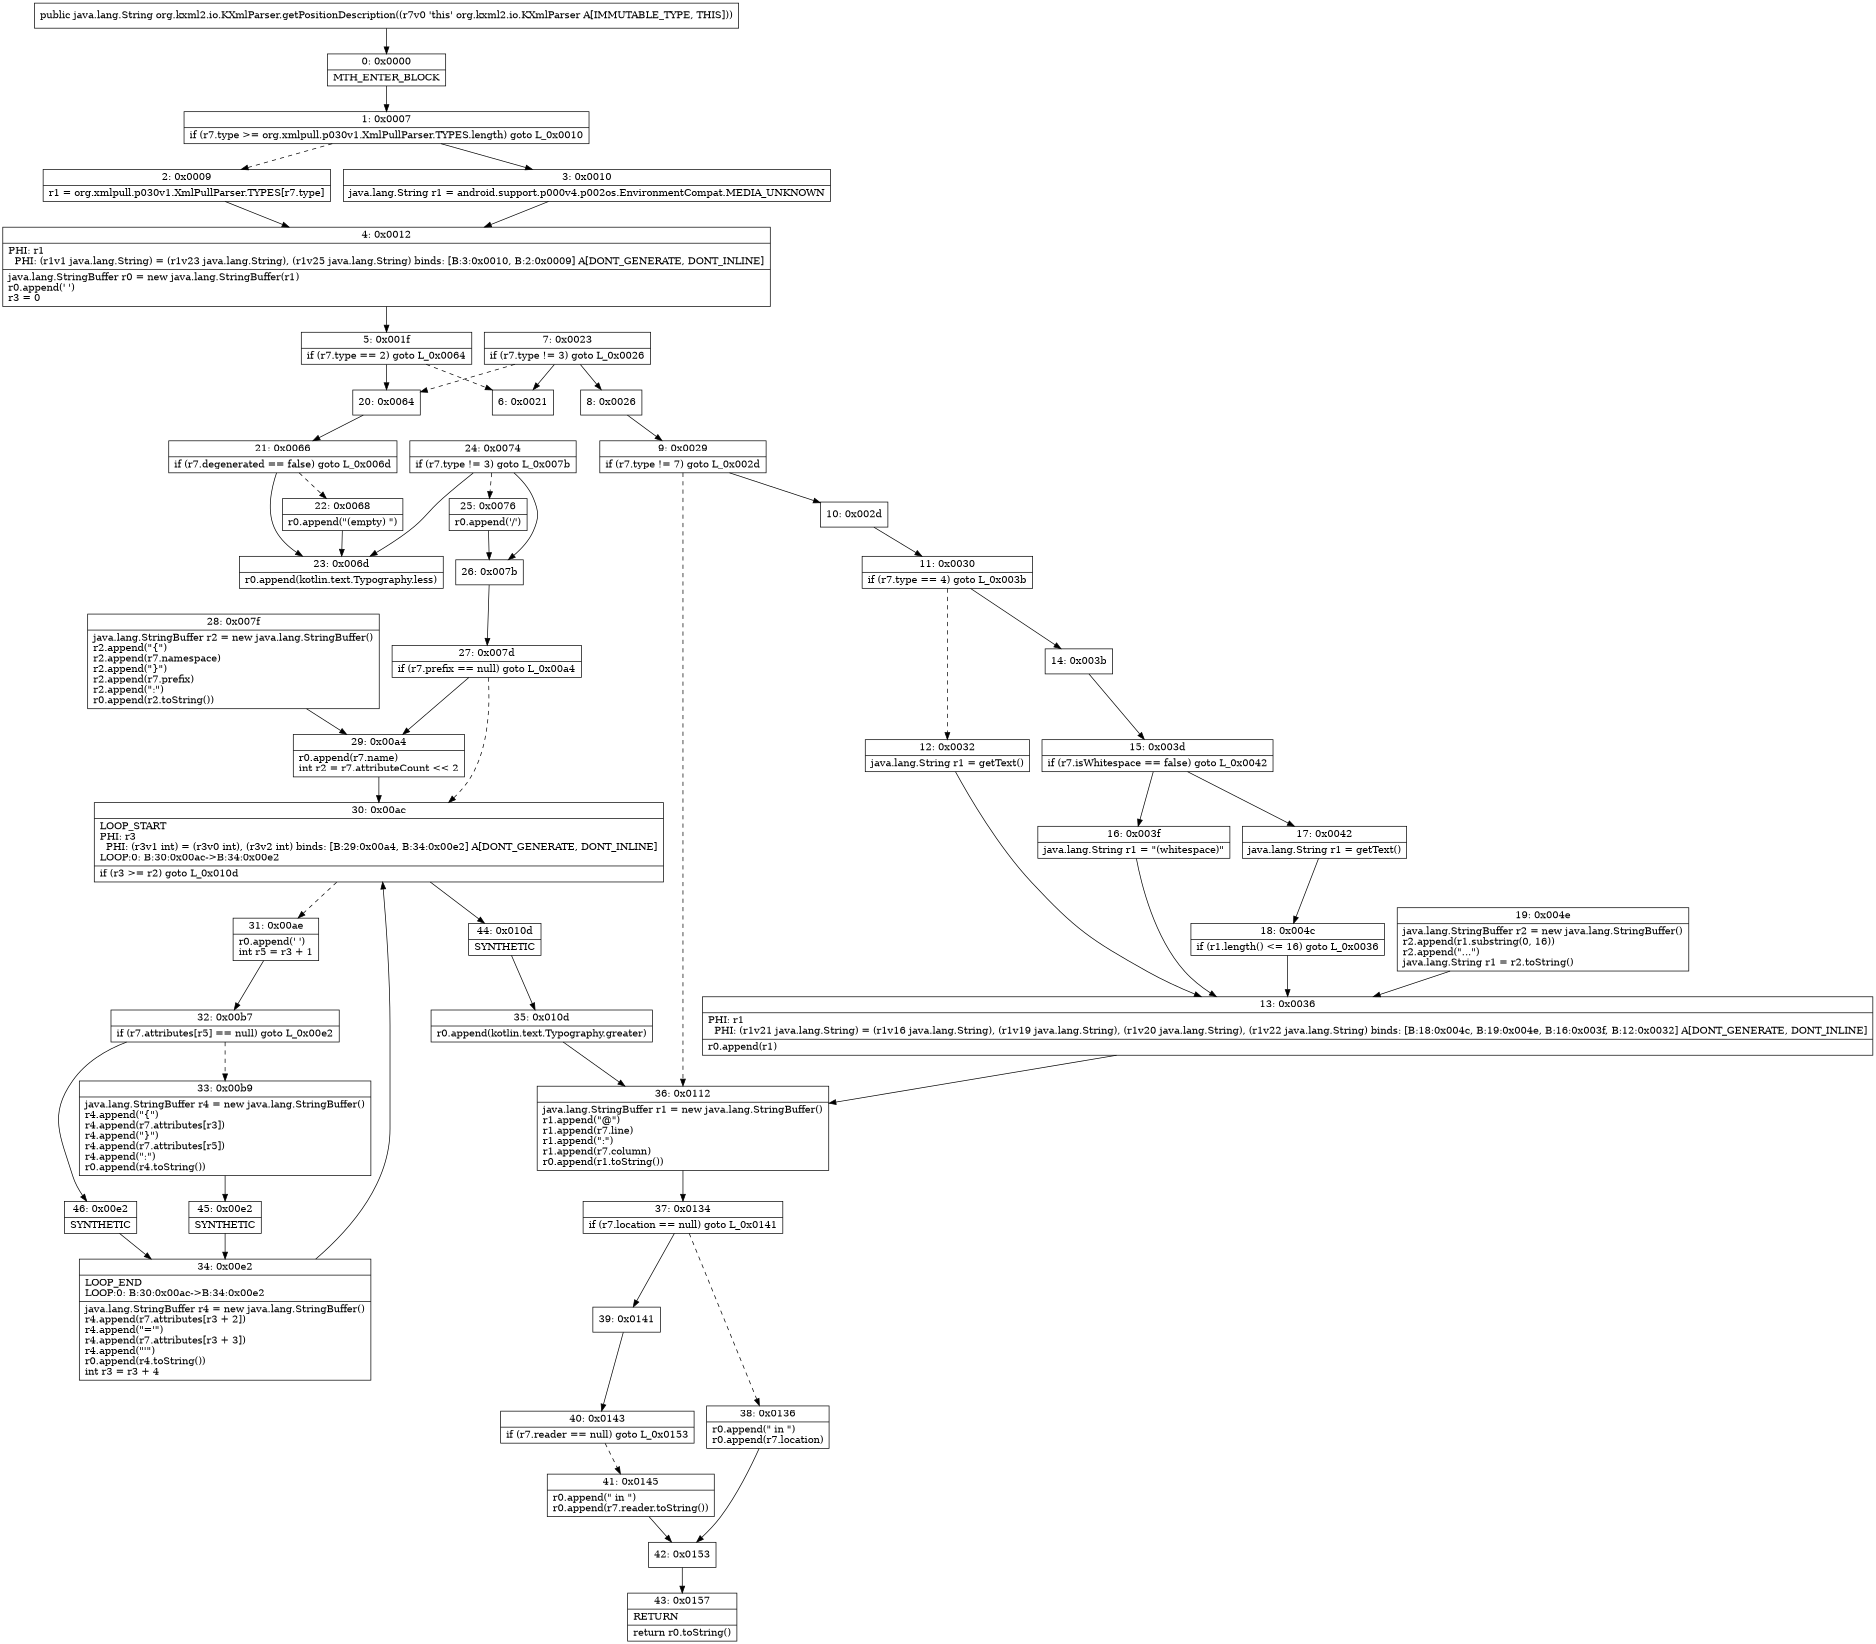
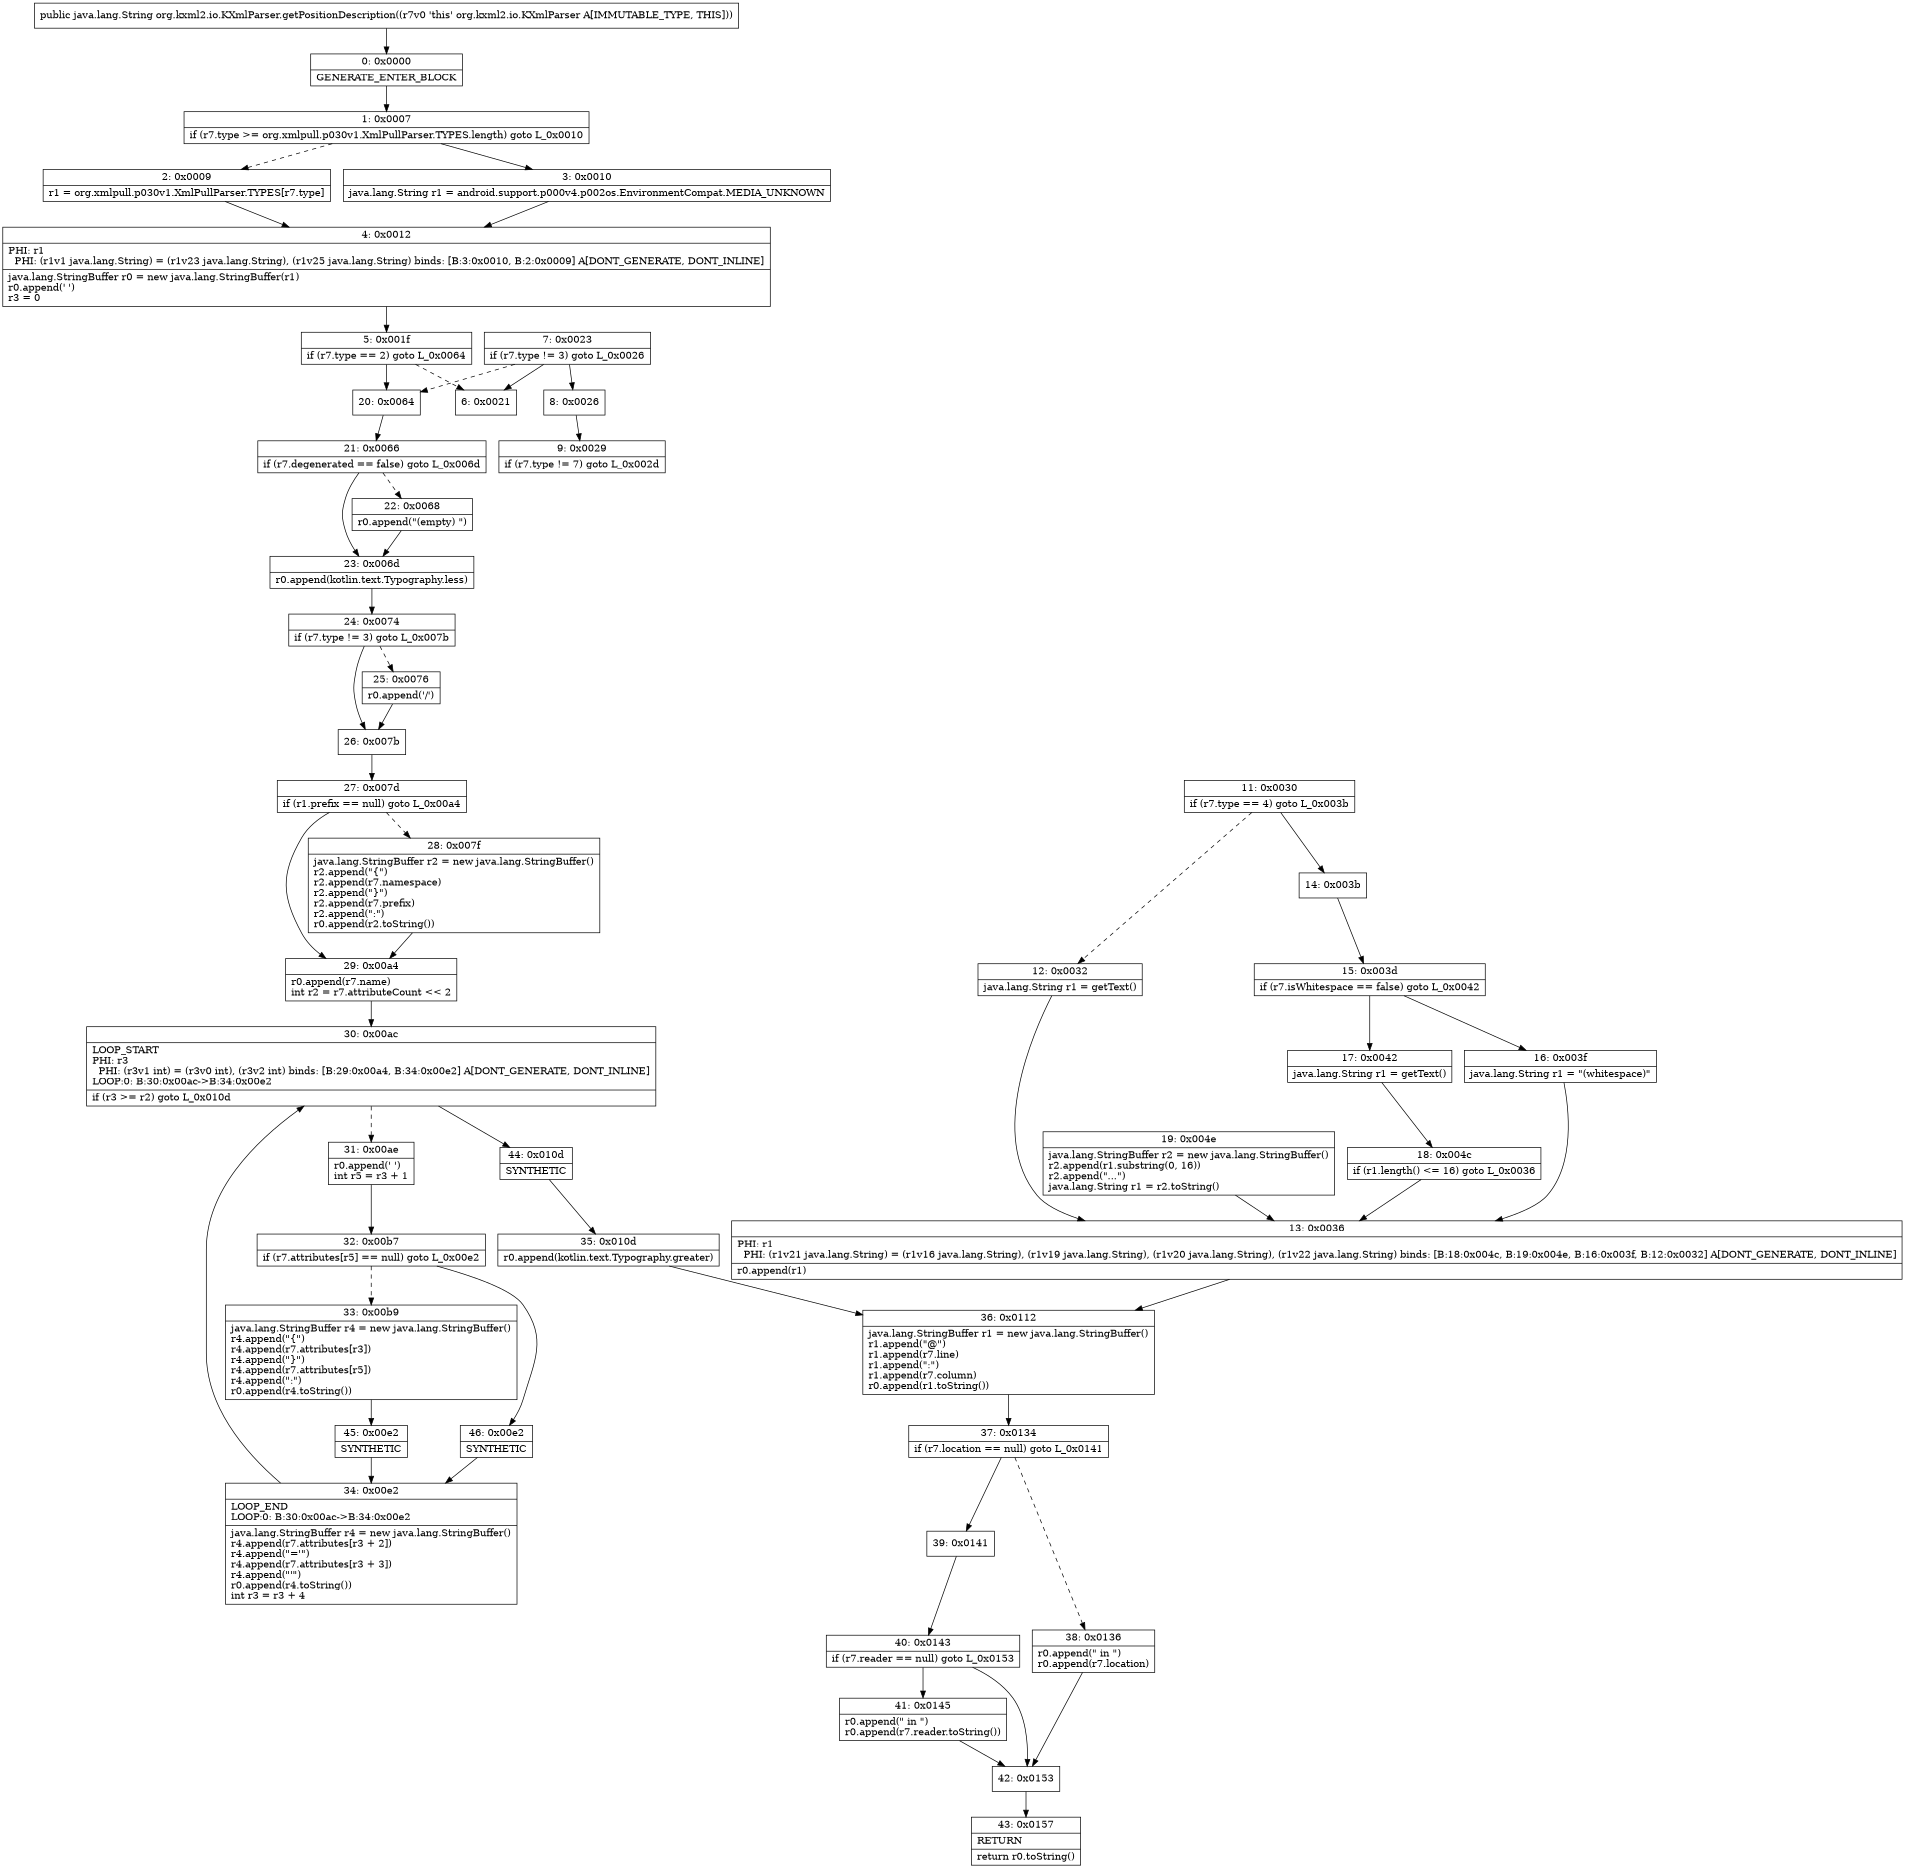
node "0: 0x0000": text "MTH_ENTER_BLOCK" -> "GENERATE_ENTER_BLOCK"
edge "24: 0x0074" -> "23: 0x006d": reversed
node "10: 0x002d": removed
node "27: 0x007d": text "if (r7.prefix == null) goto L_0x00a4" -> "if (r1.prefix == null) goto L_0x00a4"
edge "27: 0x007d" -> "30: 0x00ac": now "27: 0x007d" -> "28: 0x007f"
edge "9: 0x0029" -> "36: 0x0112": removed
edge "40: 0x0143" -> "41: 0x0145": style dashed -> solid
edge "40: 0x0143" -> "42: 0x0153": added
